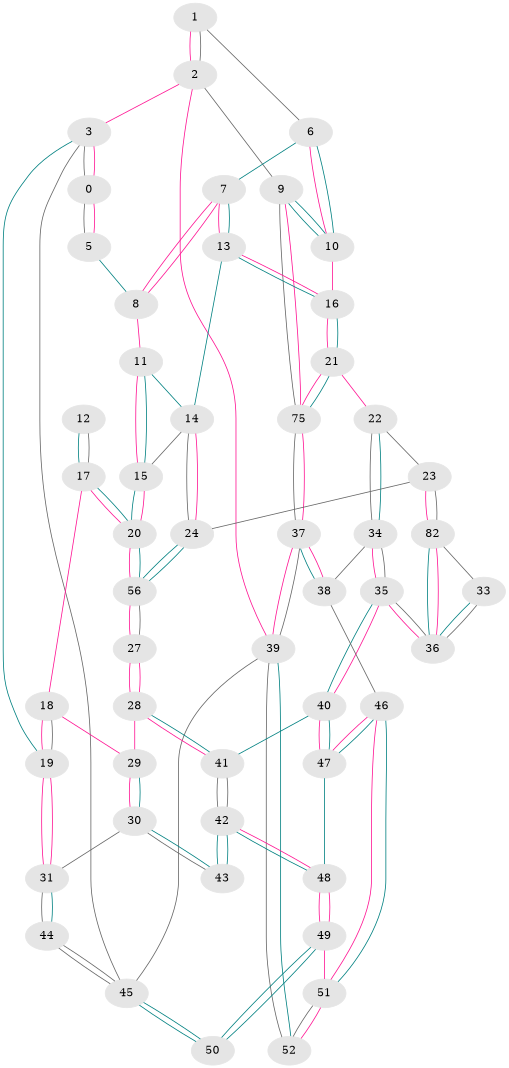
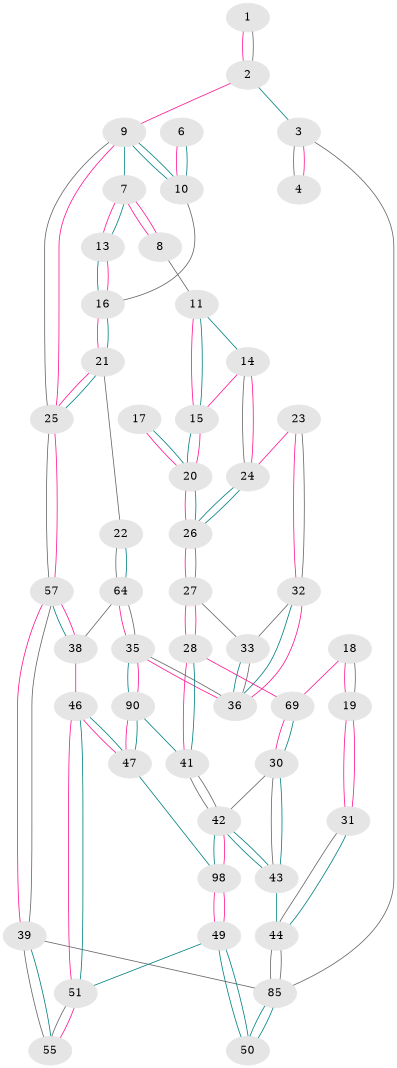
edge "1" -- "6": removed
edge "2" -- "3": color deeppink -> teal
edge "2" -- "9": color gray40 -> deeppink
edge "6" -- "7": now "9" -- "7"
node "0": label "0" -> "4"
node "5": removed
edge "10" -- "16": color deeppink -> gray40
edge "8" -- "11": color deeppink -> gray40
edge "13" -- "14": removed
edge "2" -- "39": removed
edge "21" -- "22": color deeppink -> gray40
node "12": removed
node "75": label "75" -> "25"
edge "3" -- "19": removed
edge "14" -- "15": color gray40 -> deeppink
edge "22" -- "23": removed
edge "23" -- "24": color gray40 -> deeppink
node "37": label "37" -> "57"
node "34": label "34" -> "64"
node "82": label "82" -> "32"
edge "17" -- "18": removed
node "56": label "56" -> "26"
edge "27" -- "33": added
edge "38" -- "46": color gray40 -> deeppink
node "40": label "40" -> "90"
node "29": label "29" -> "69"
edge "30" -- "31": now "30" -- "42"
node "48": label "48" -> "98"
edge "43" -- "44": added
edge "49" -- "51": color deeppink -> teal
node "45": label "45" -> "85"
node "52": label "52" -> "55"
